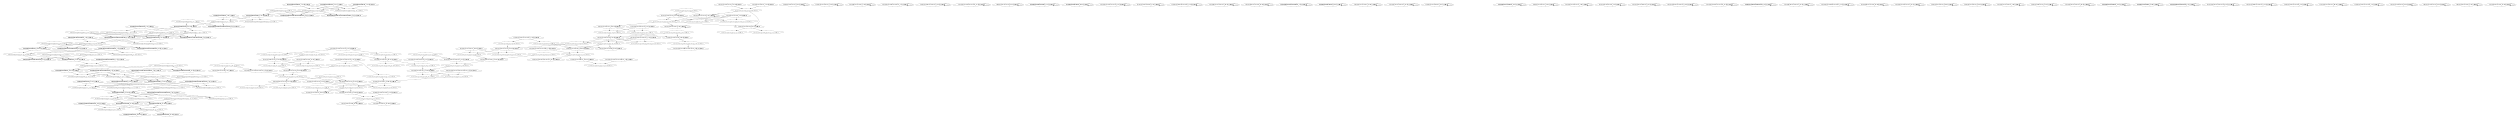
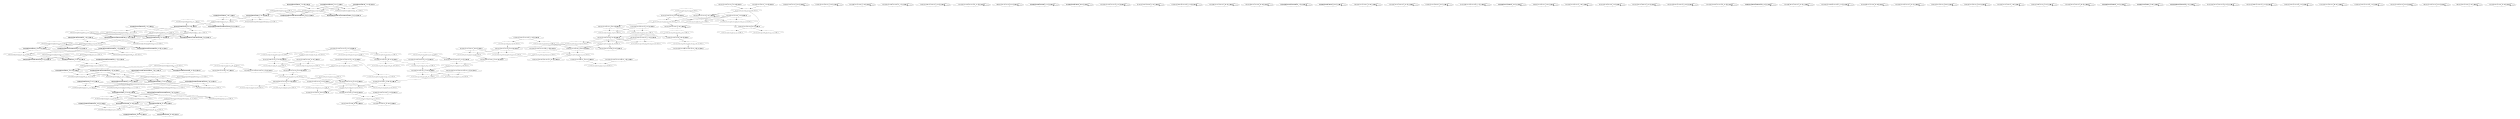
node "111111111011111111111111111_1-27:6-LEN:27": added
